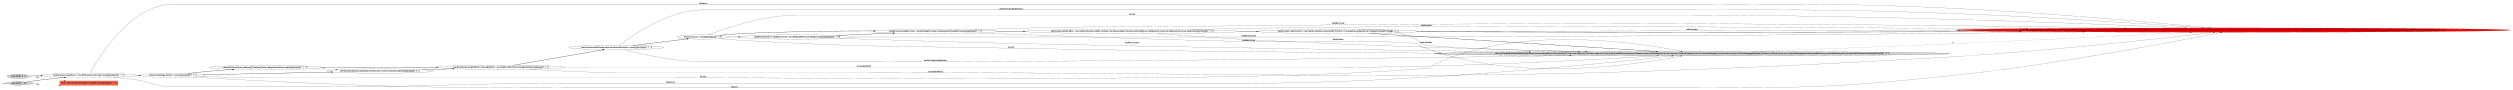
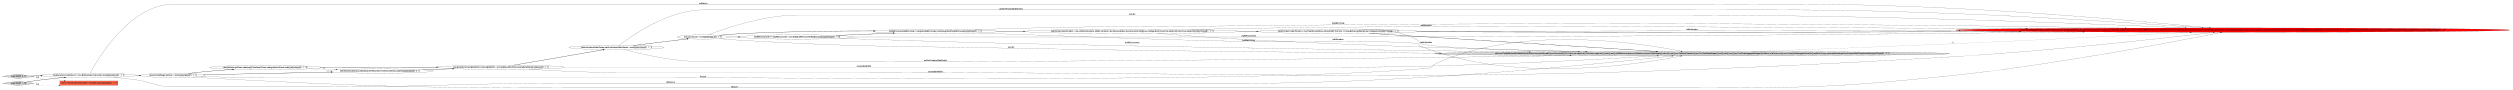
node "createTask['0', '0', '1']": shape ellipse -> diamond
